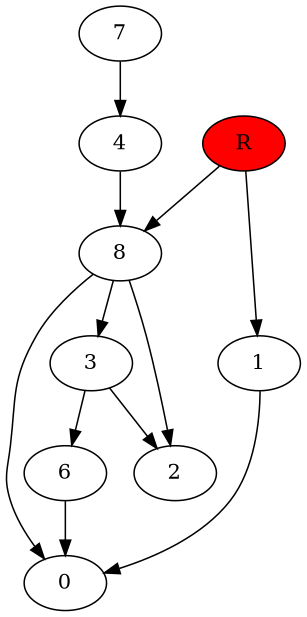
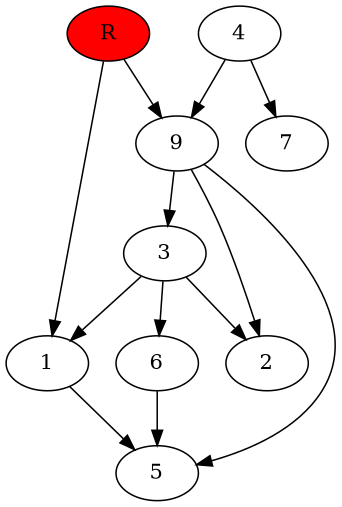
edge "7" -> "4": reversed
node "8": label "8" -> "9"
edge "3" -> "1": added
node "0": label "0" -> "5"
